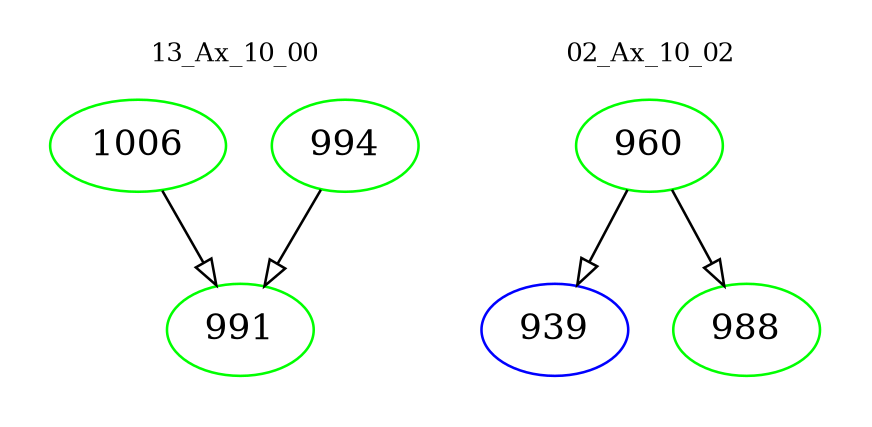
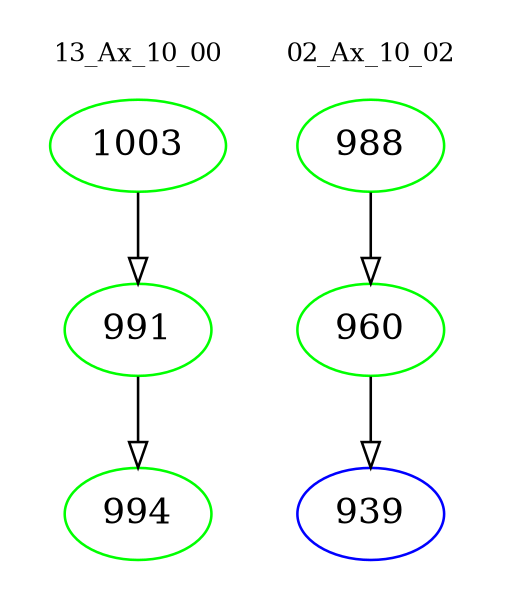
node "1006": label "1006" -> "1003"
edge "960" -> "988": reversed
edge "994" -> "991": reversed
